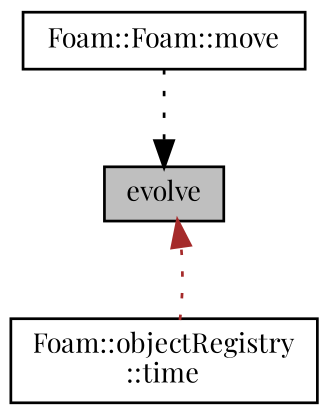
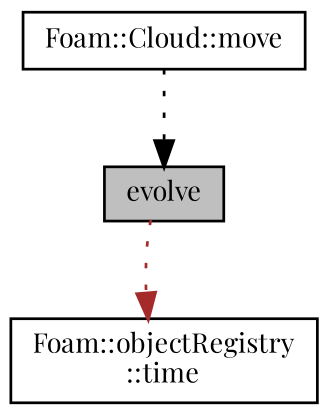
node "Foam::Foam::move": label "Foam::Foam::move" -> "Foam::Cloud::move"
edge "Foam::objectRegistry ::time" -> "evolve": reversed
